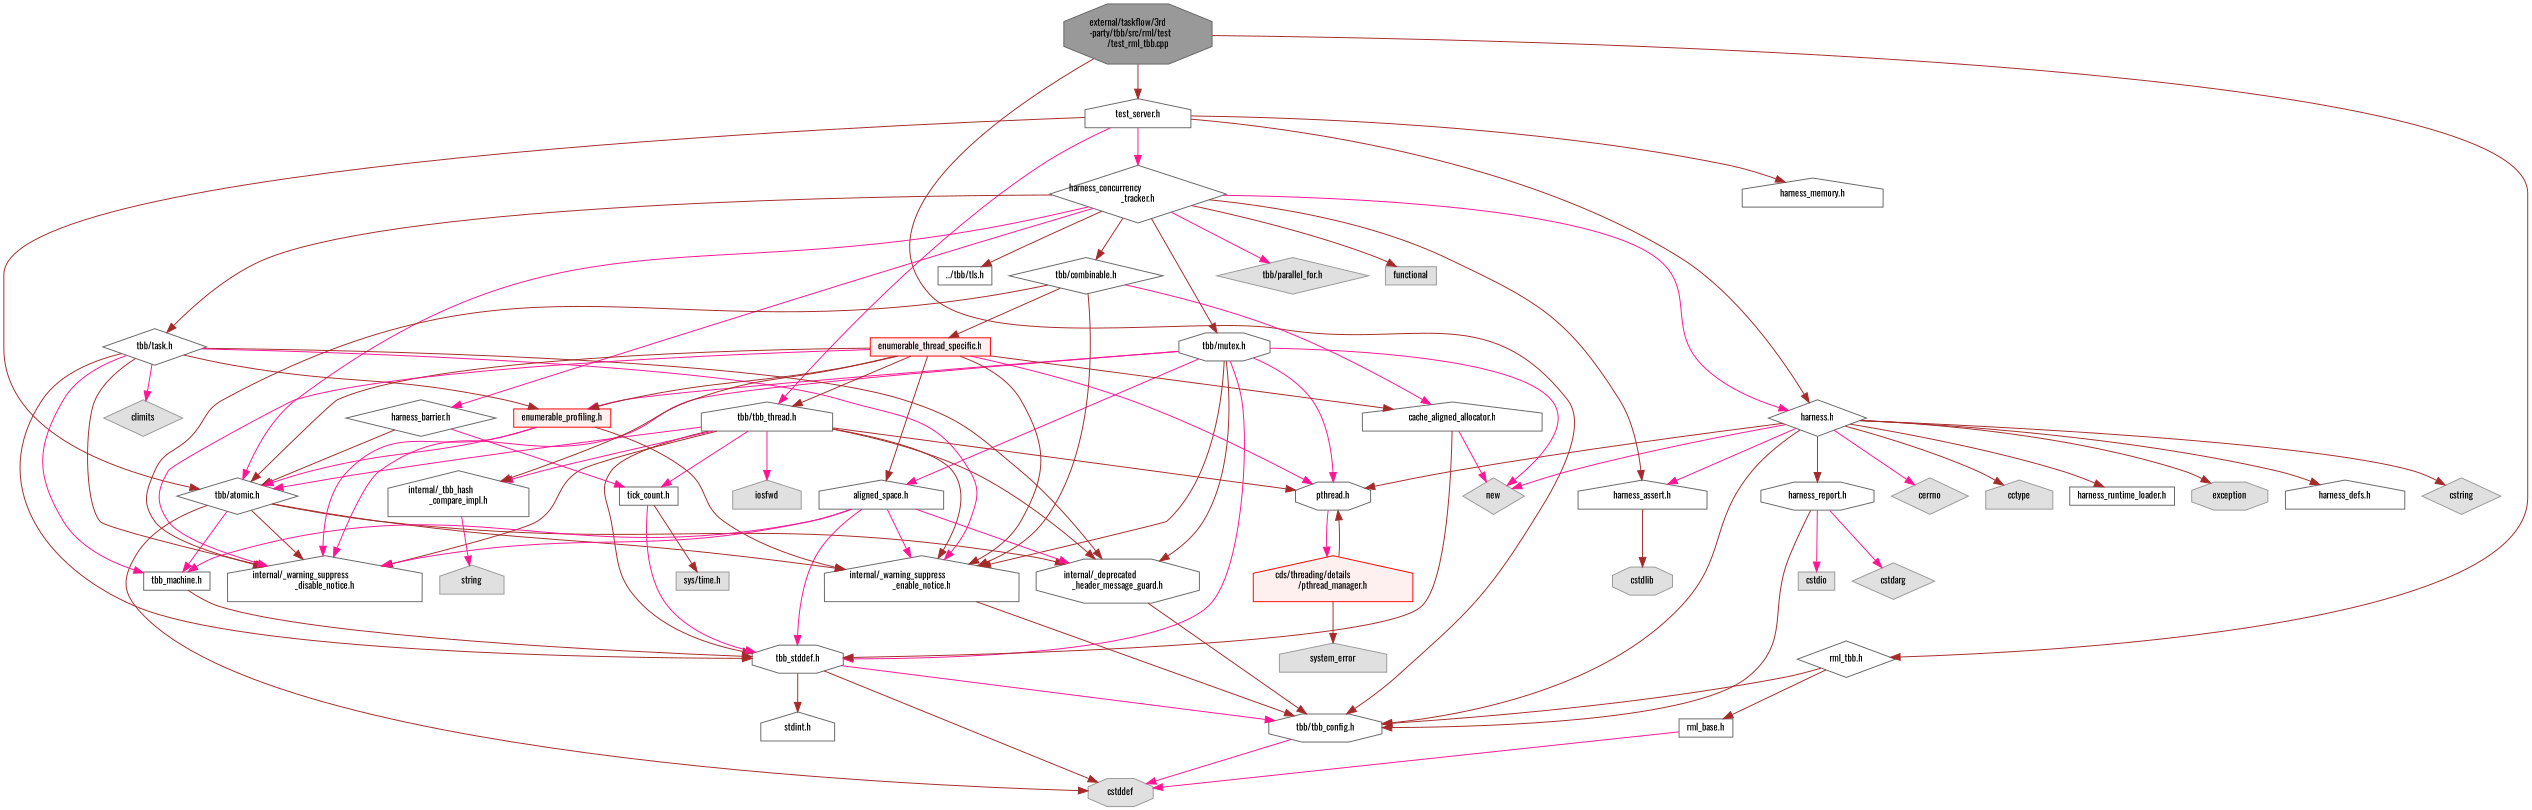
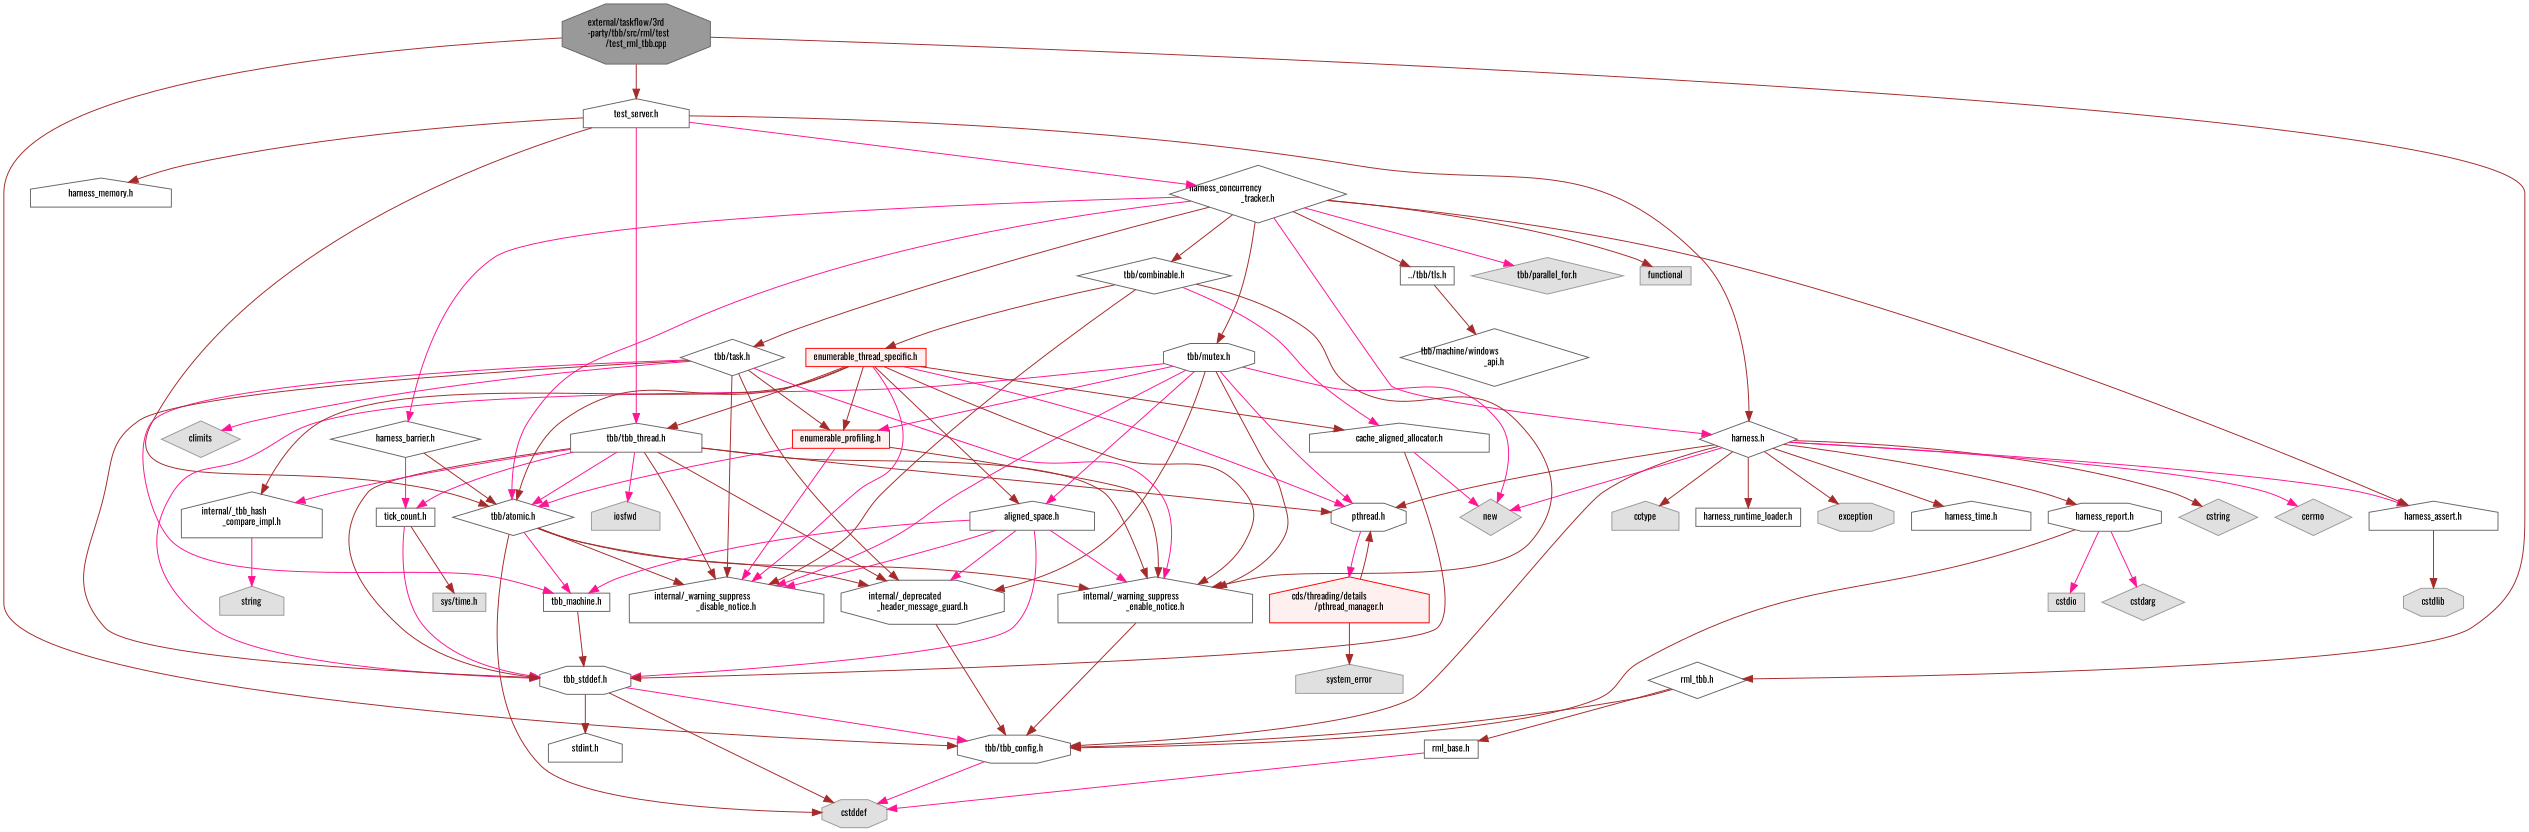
node "tbb/machine/windows _api.h": added
node "harness_defs.h": label "harness_defs.h" -> "harness_time.h"
